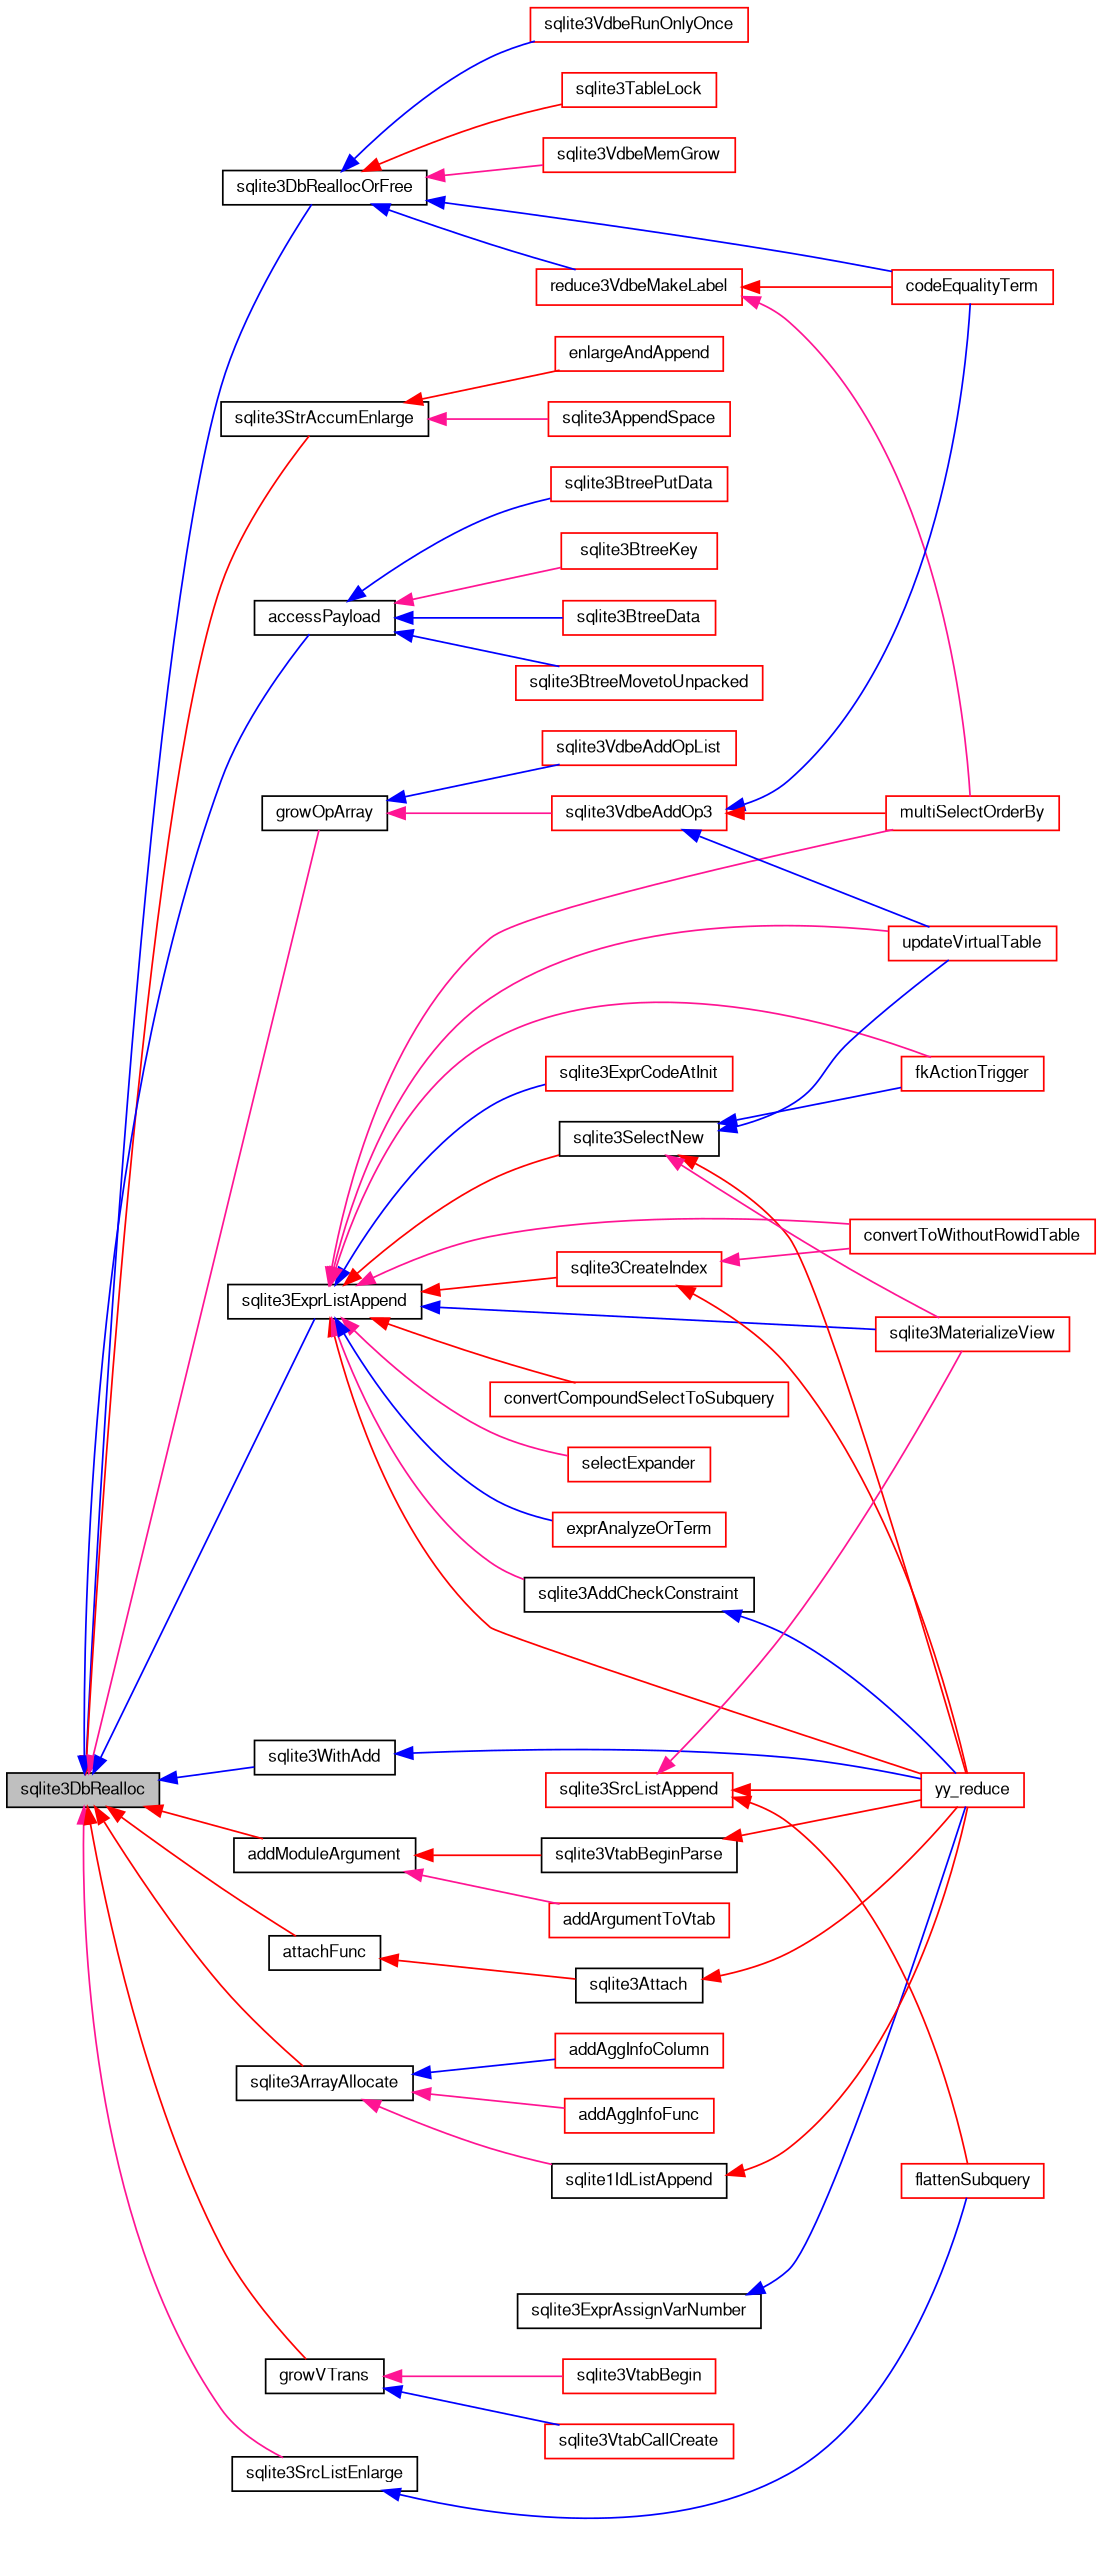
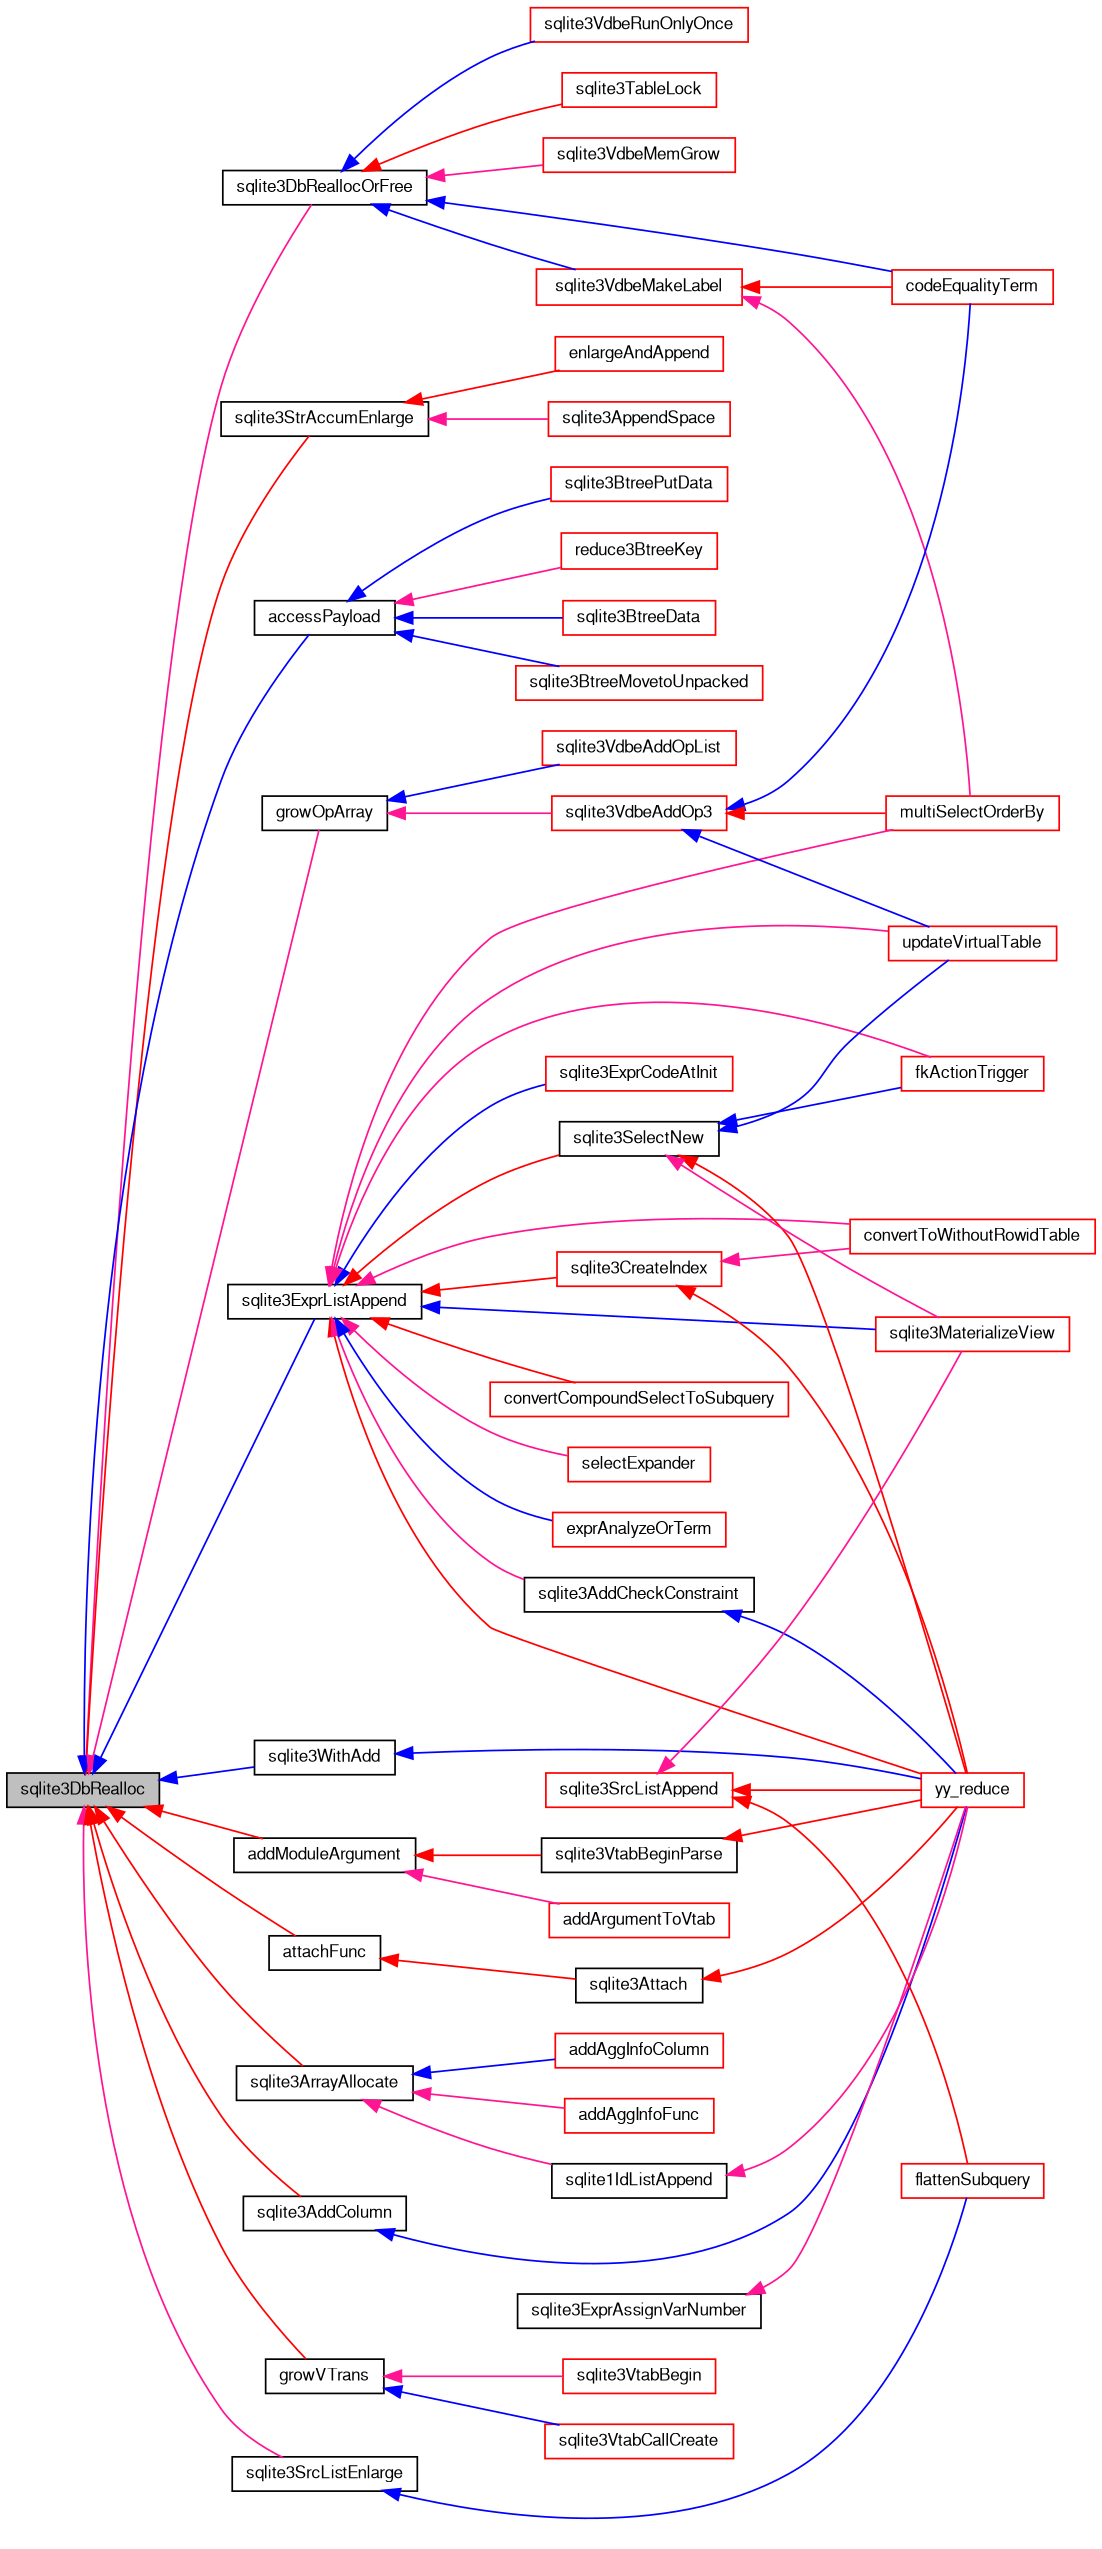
node "reduce3VdbeMakeLabel": label "reduce3VdbeMakeLabel" -> "sqlite3VdbeMakeLabel"
node "sqlite3BtreeKey": label "sqlite3BtreeKey" -> "reduce3BtreeKey"
edge "sqlite3DbReallocOrFree" -> "sqlite3DbRealloc": color blue -> deeppink
edge "yy_reduce" -> "sqlite1IdListAppend": color red -> deeppink
edge "yy_reduce" -> "sqlite3ExprAssignVarNumber": color blue -> deeppink
node "sqlite3AddColumn": added
